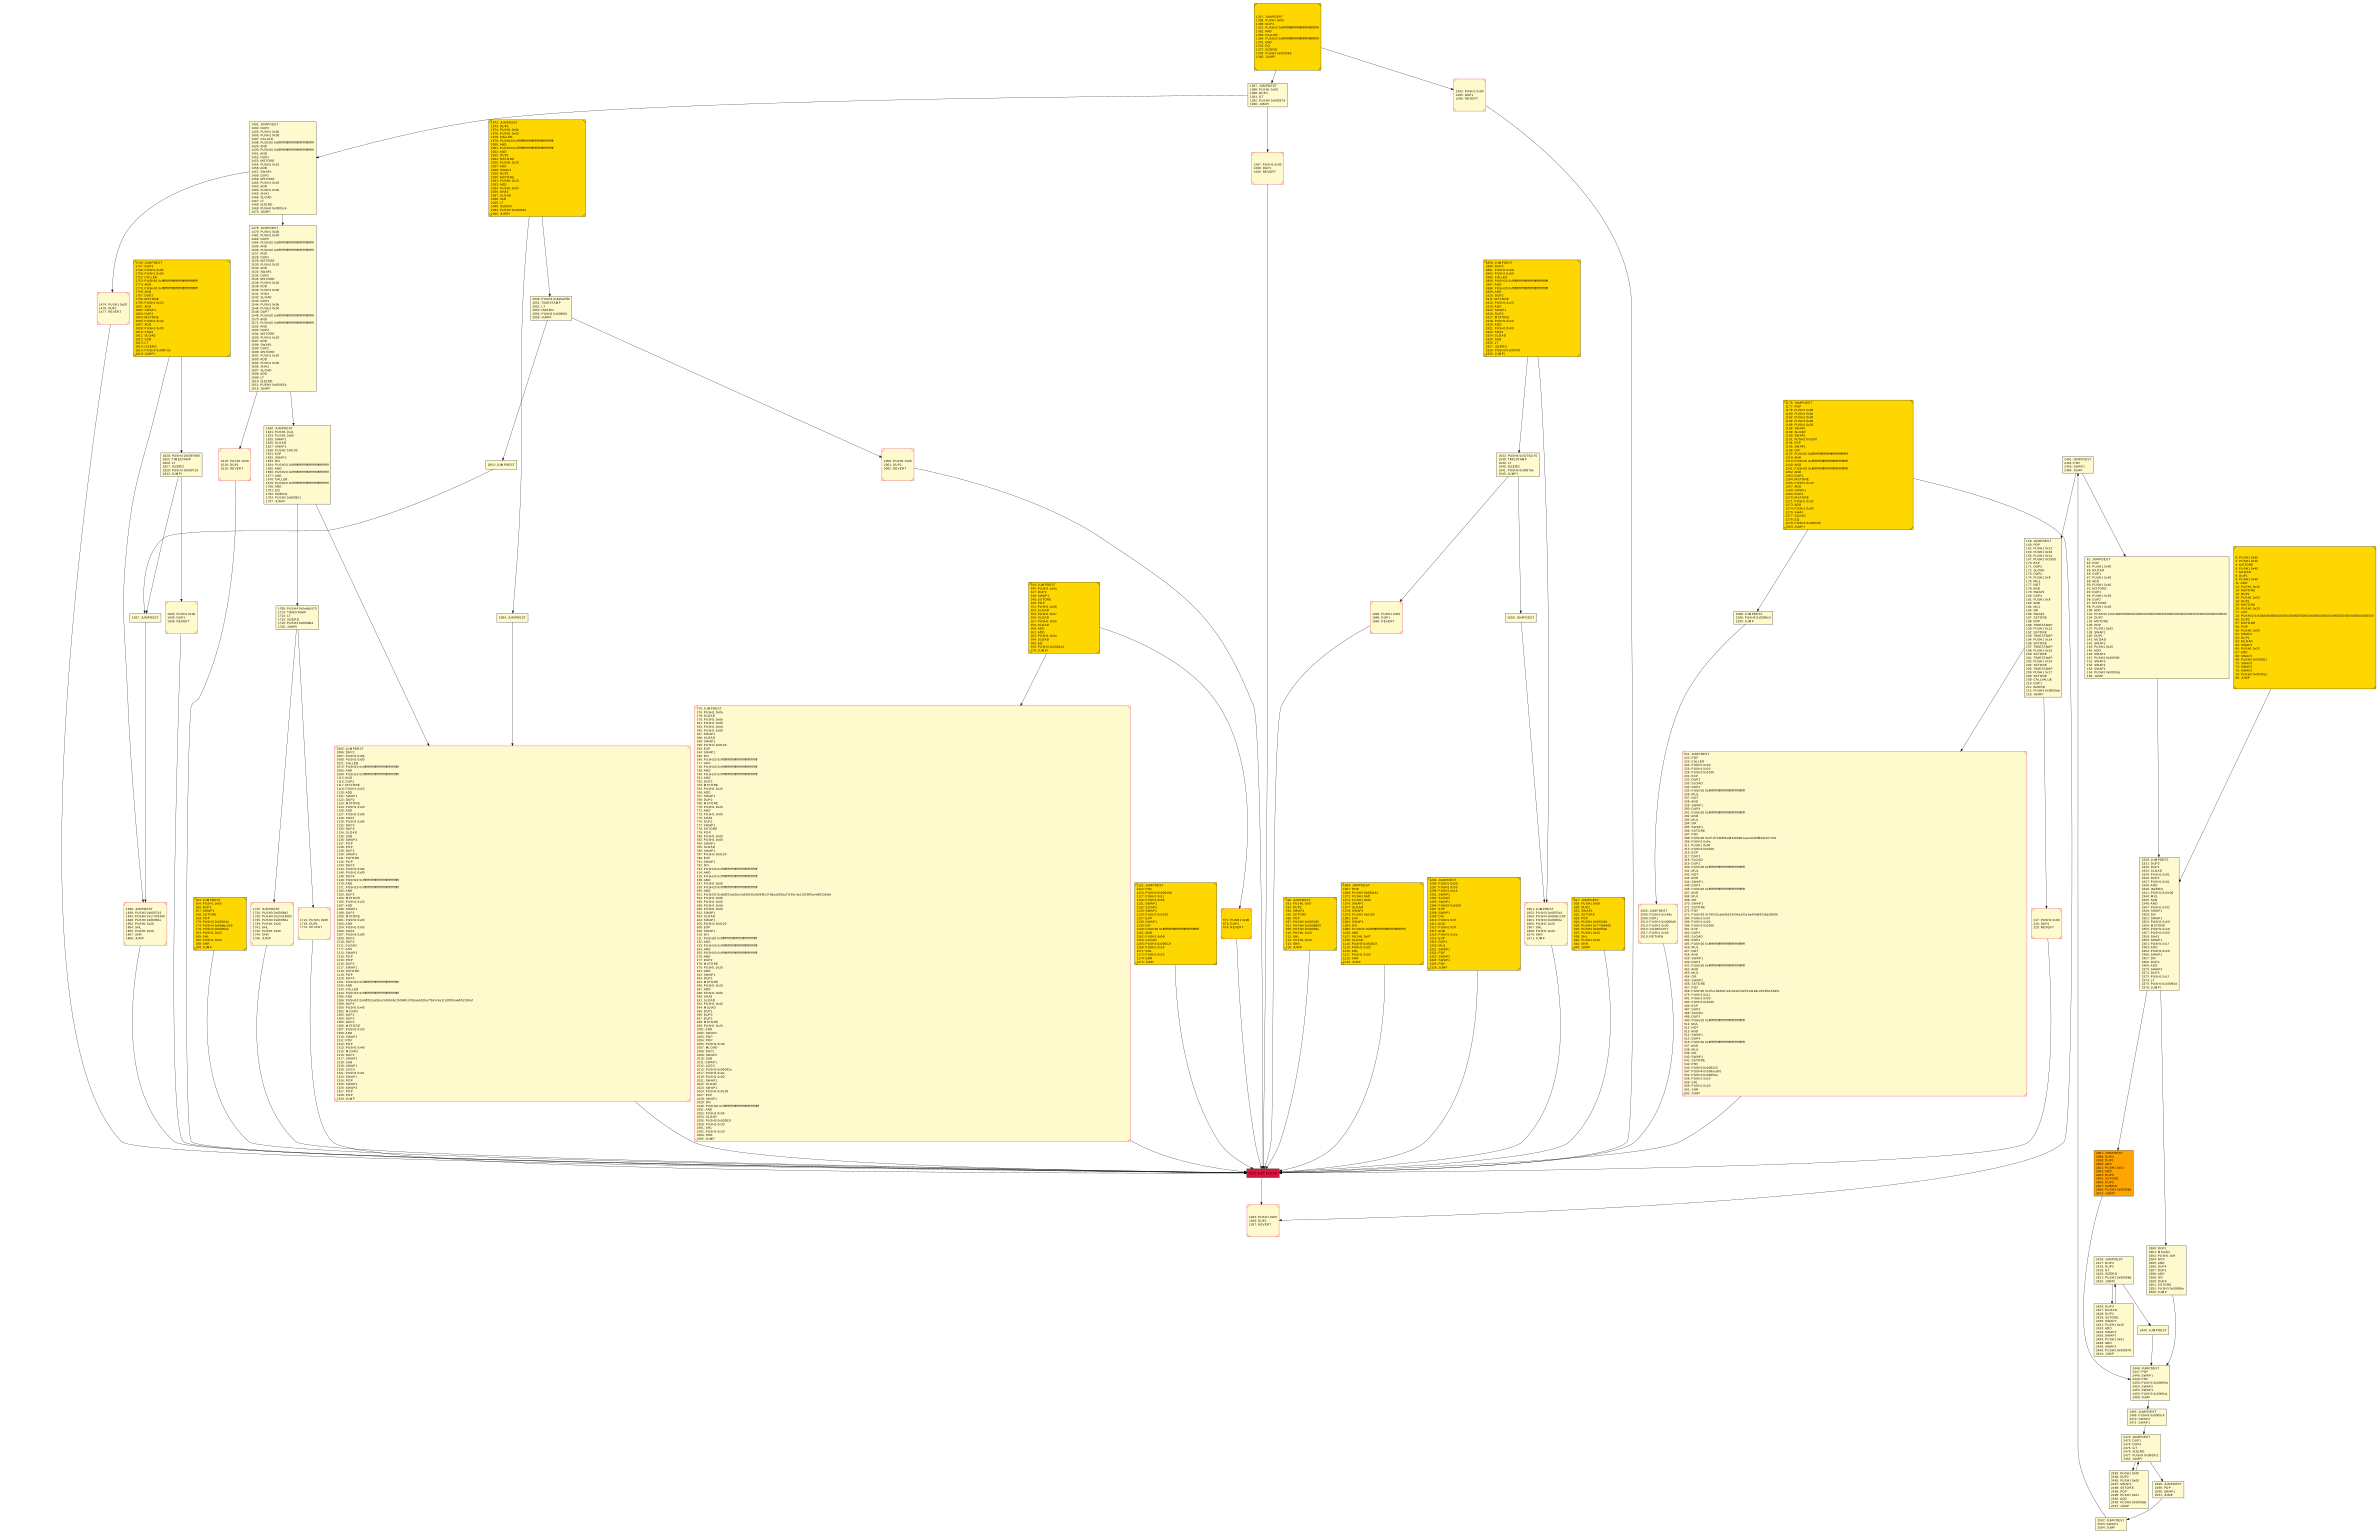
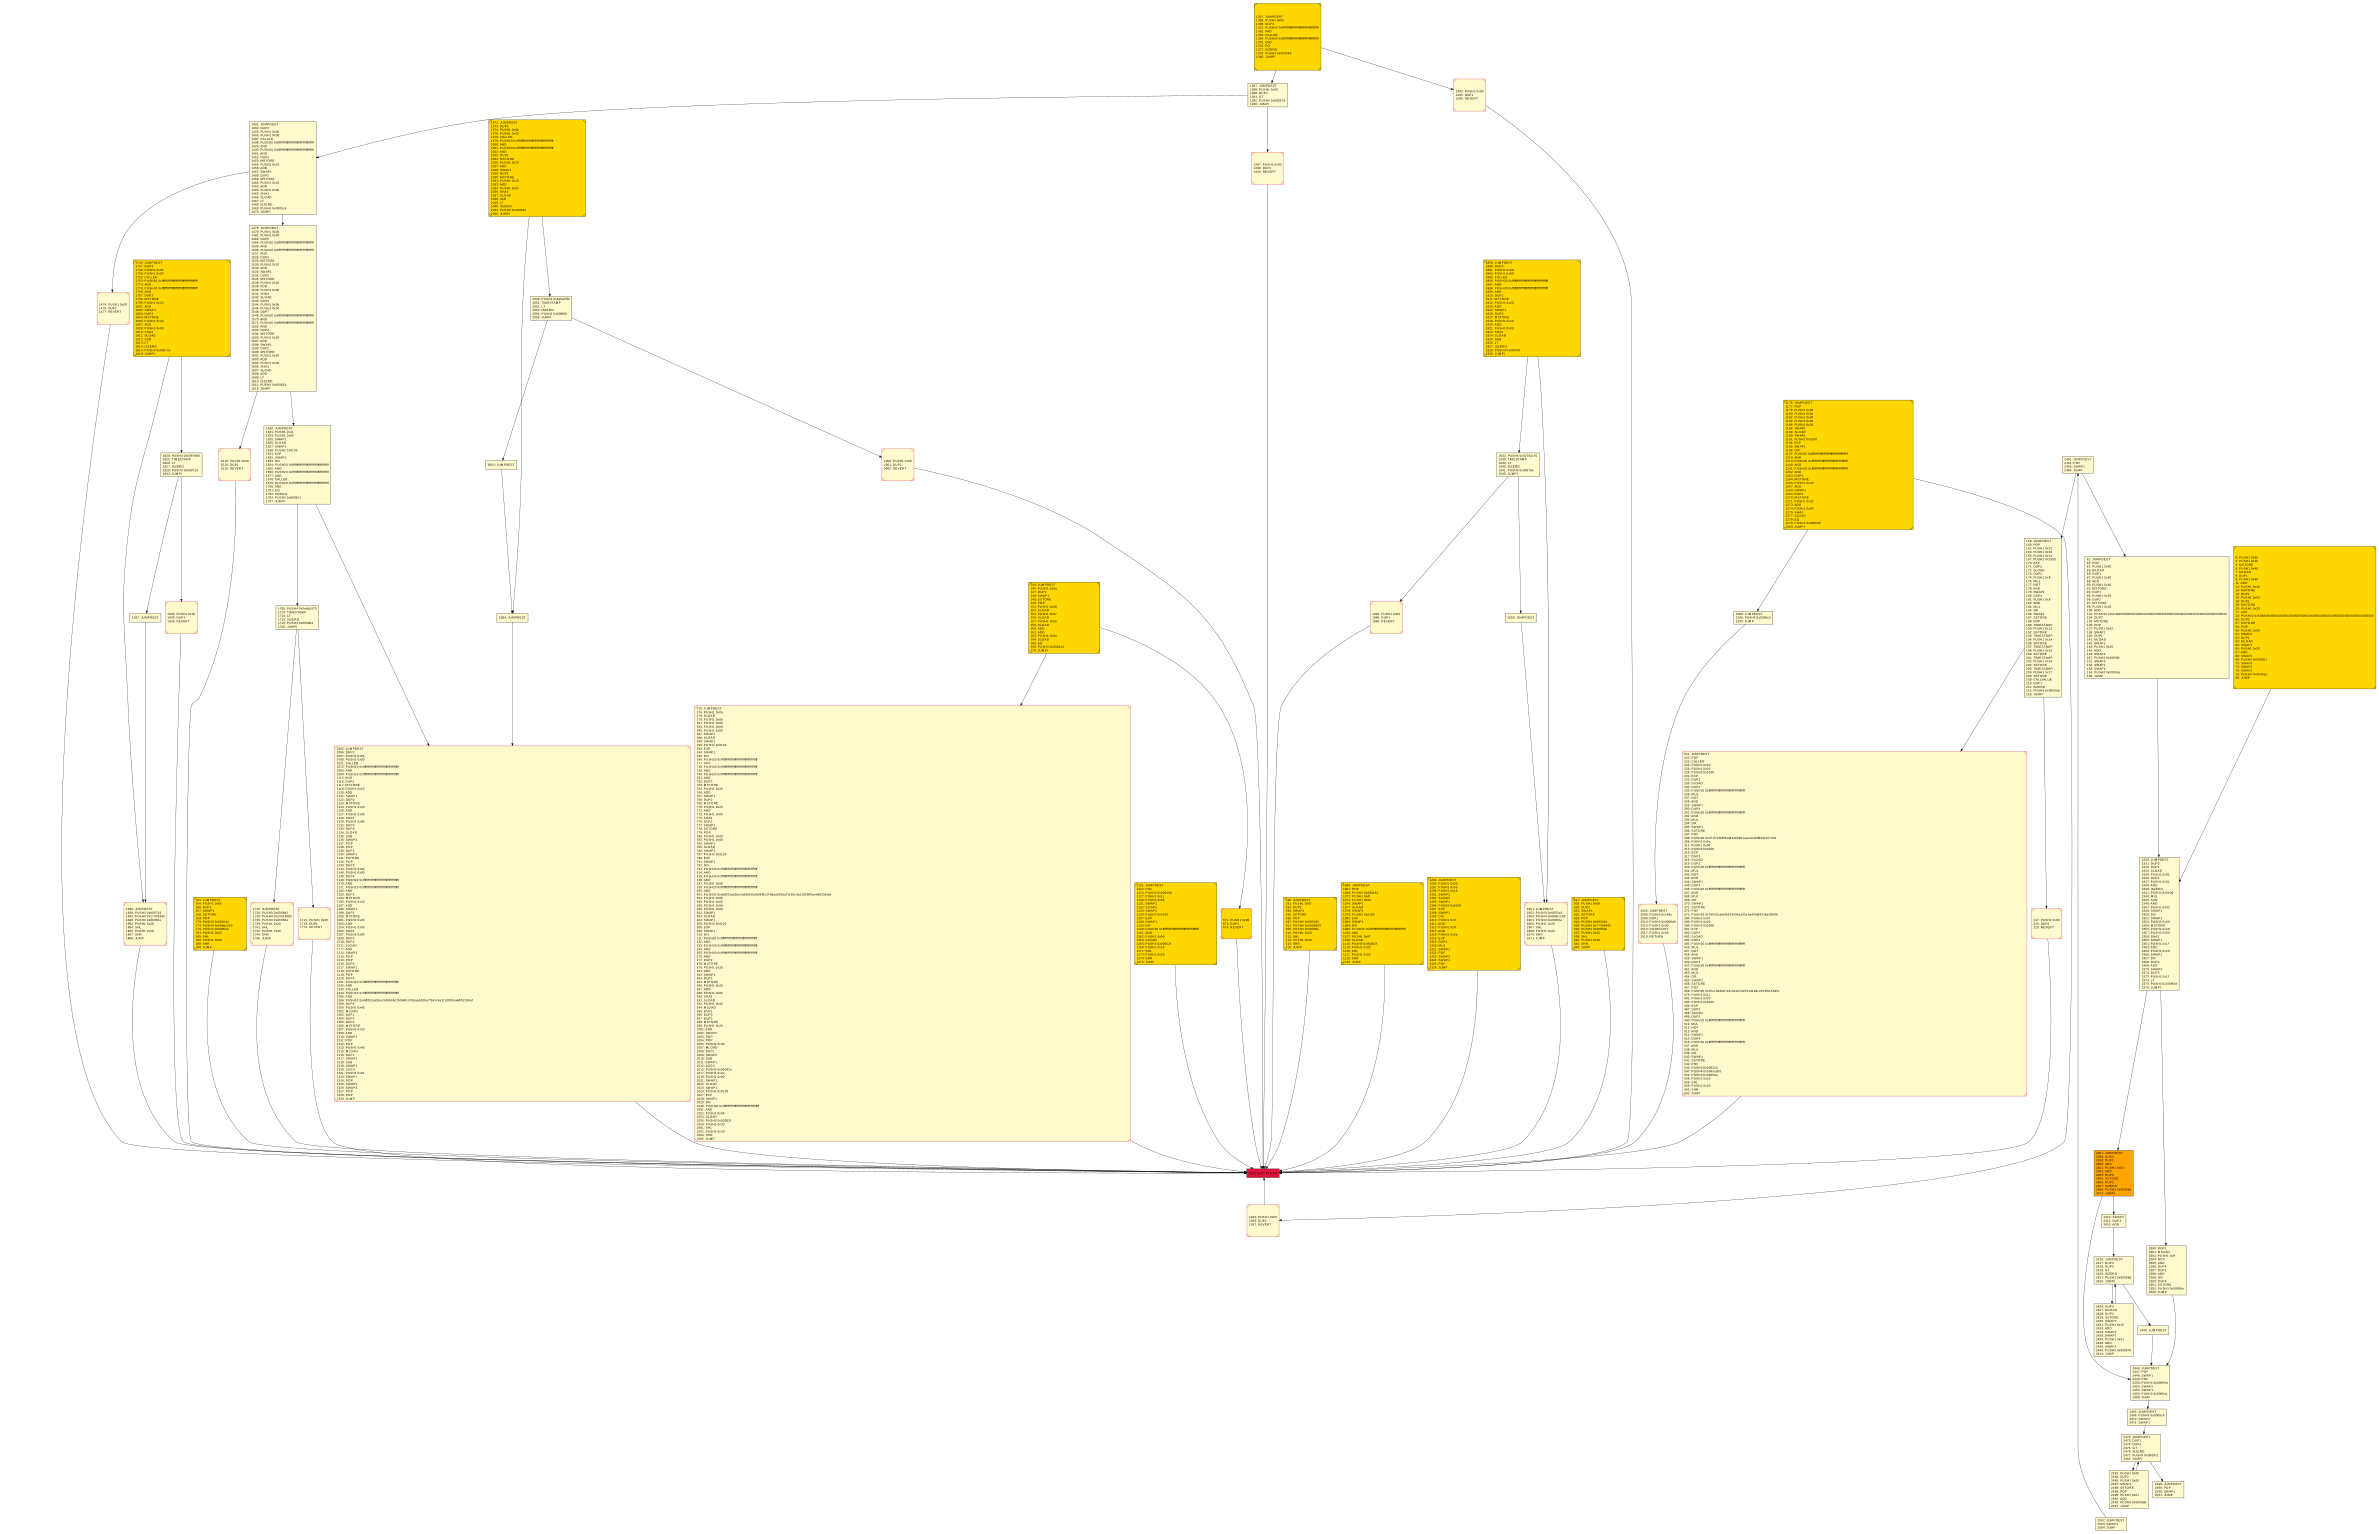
edge "2063: JUMPDEST" -> "1837: JUMPDEST": now "2063: JUMPDEST" -> "2064: JUMPDEST"
edge "2520: EXIT BLOCK" -> "1284: PUSH1 0x00 1286: DUP1 1287: REVERT": reversed
node "2413: SWAP2 2414: DUP3 2415: ADD": added
edge "2498: JUMPDEST 2499: POP 2500: SWAP1 2501: JUMP" -> "2502: JUMPDEST 2503: SWAP1 2504: JUMP": removed
